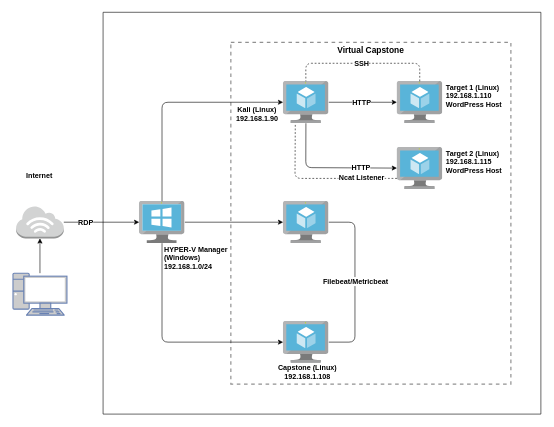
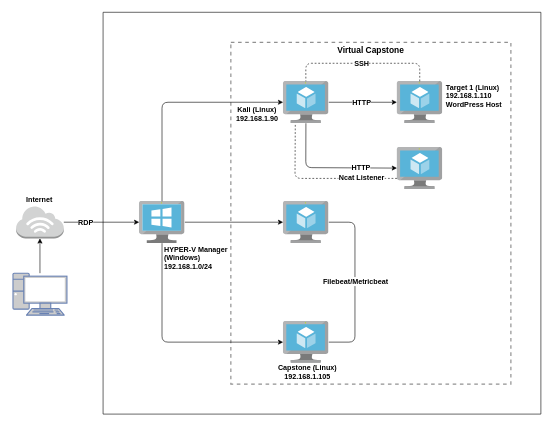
node "Target 2 (Linux) 192.168.1.115 WordPress Host": removed
node "Internet": moved (43, 176) -> (43, 200)
node "Capstone (Linux) 192.168.1.108": label "Capstone (Linux) 192.168.1.108" -> "Capstone (Linux) 192.168.1.105"
